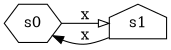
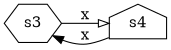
node "s0": label "s0" -> "s3"
node "s1": label "s1" -> "s4"
